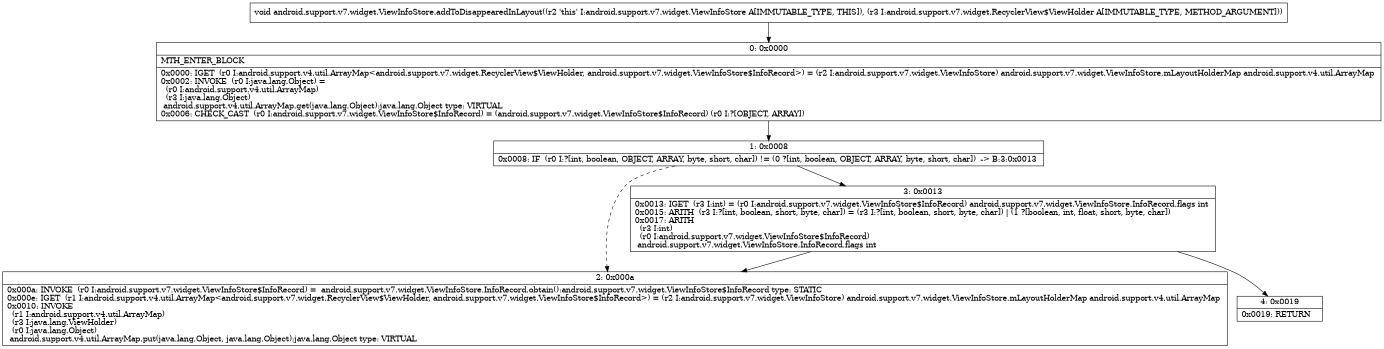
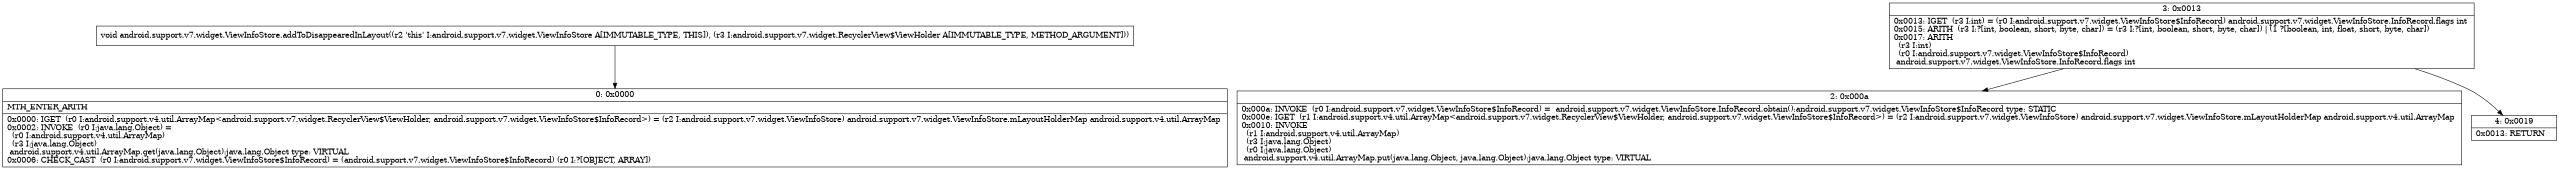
node "0: 0x0000": text "MTH_ENTER_BLOCK" -> "MTH_ENTER_ARITH"
node "1: 0x0008": removed
node "4: 0x0019": text "0x0019: RETURN" -> "0x0013: RETURN"
node "2: 0x000a": text "(r3 I:java.lang.ViewHolder)" -> "(r3 I:java.lang.Object)"
